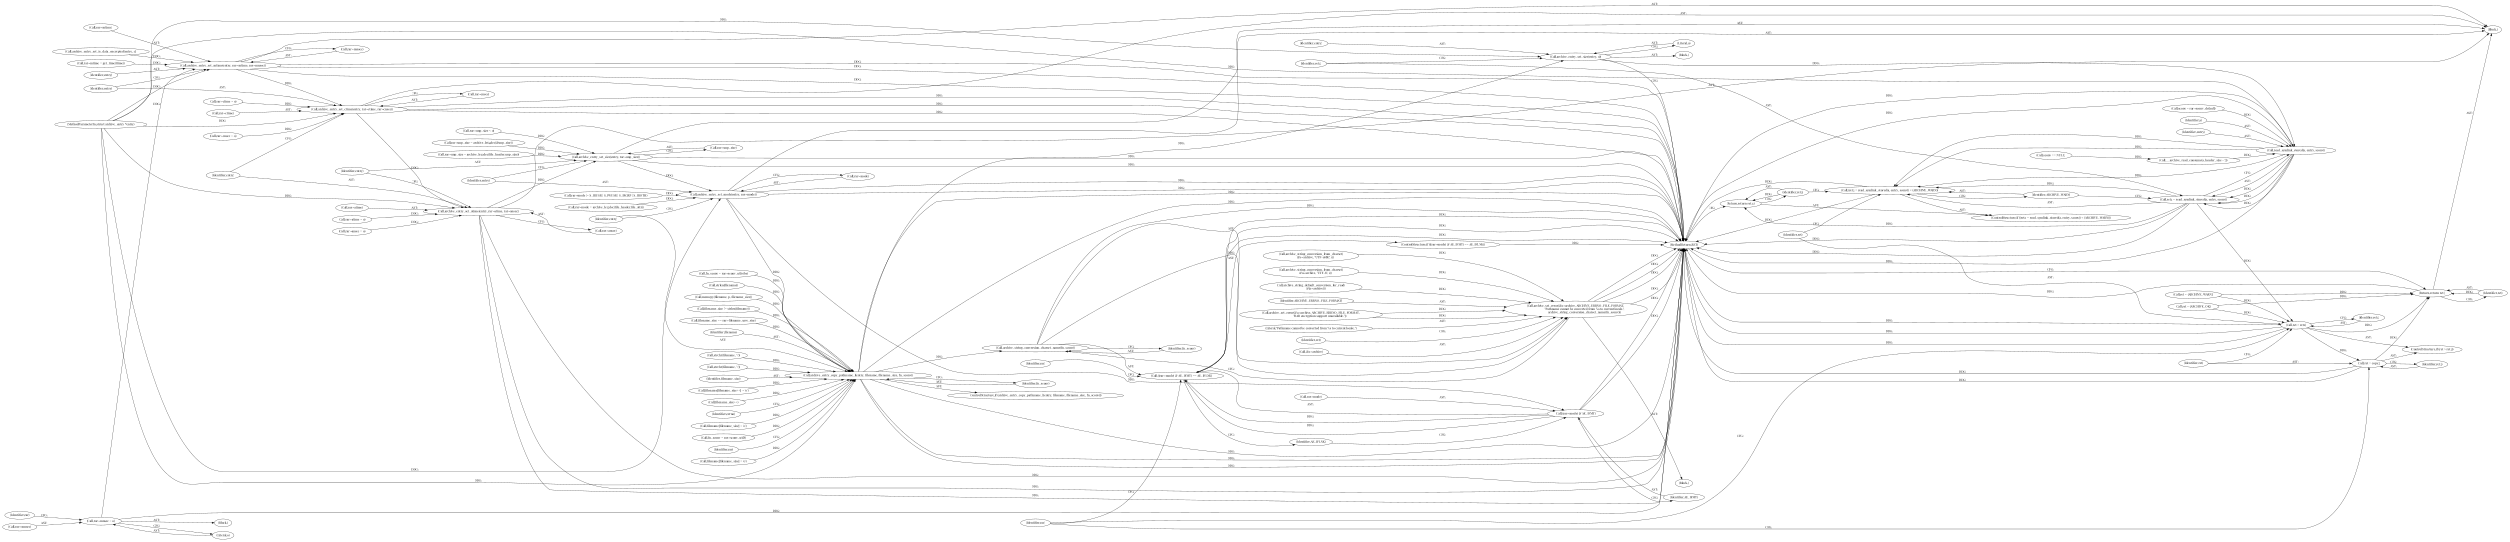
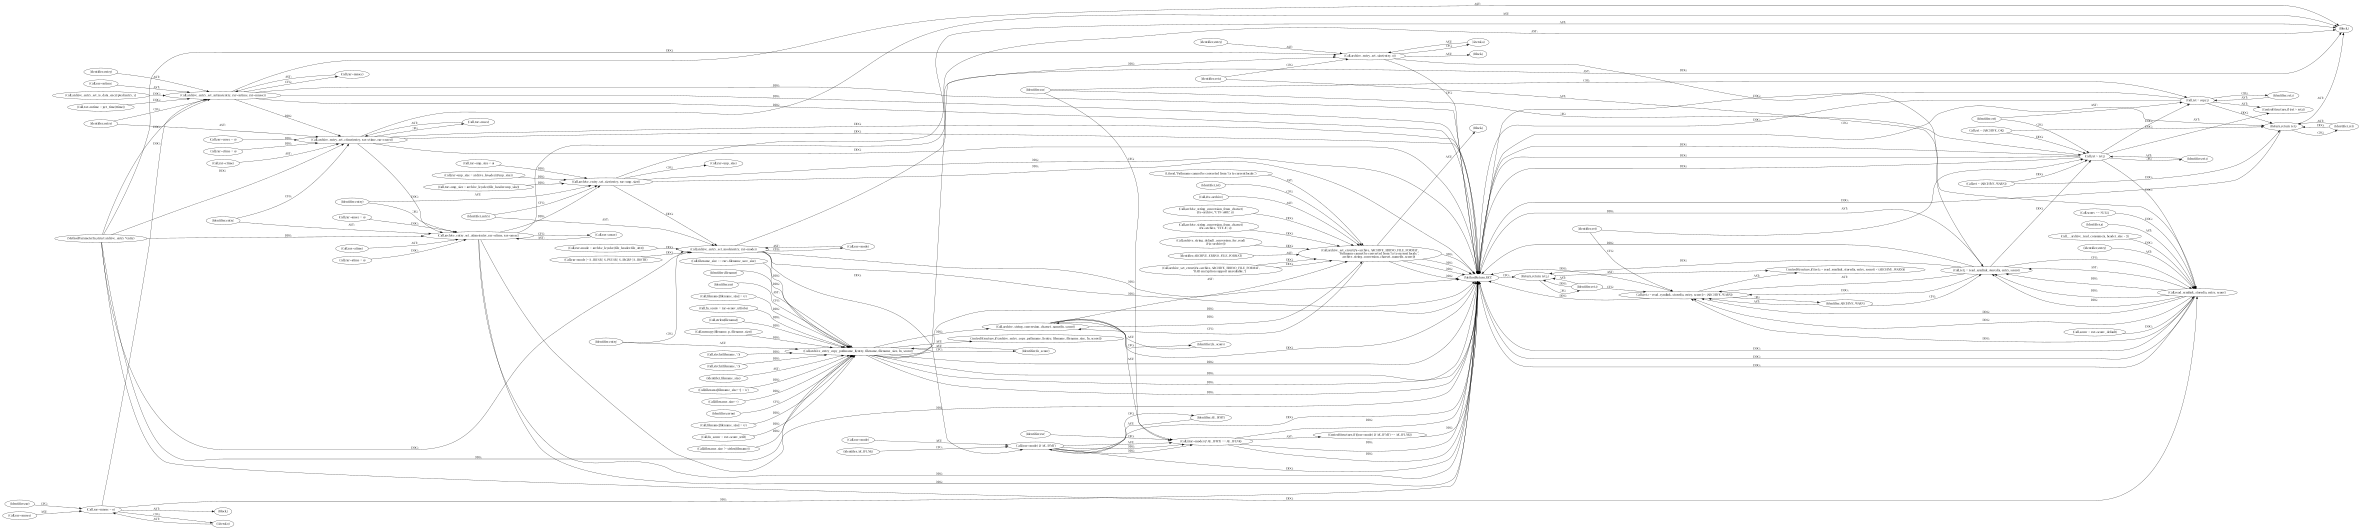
edge "(Call,rar->unp_size)" -> "(Call,archive_entry_set_size(entry, rar->unp_size))": removed, label "AST:"
edge "(Call,sconv == NULL)" -> "(Call,__archive_read_consume(a, header_size - 7))": now "(Call,sconv == NULL)" -> "(Call,read_symlink_stored(a, entry, sconv))"
edge "(Call,ret > ret2)" -> "(Return,return ret;)": now "(Call,ret > ret2)" -> "(Call,read_symlink_stored(a, entry, sconv))"
edge "(Call,((rar->mode) & AE_IFMT) == AE_IFLNK)" -> "(Identifier,AE_IFLNK)": removed, label "CFG:"
